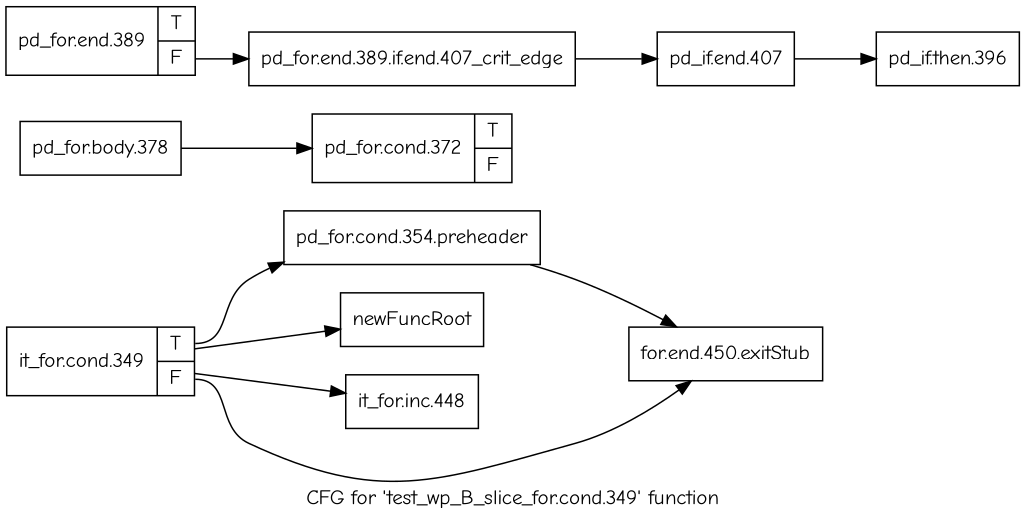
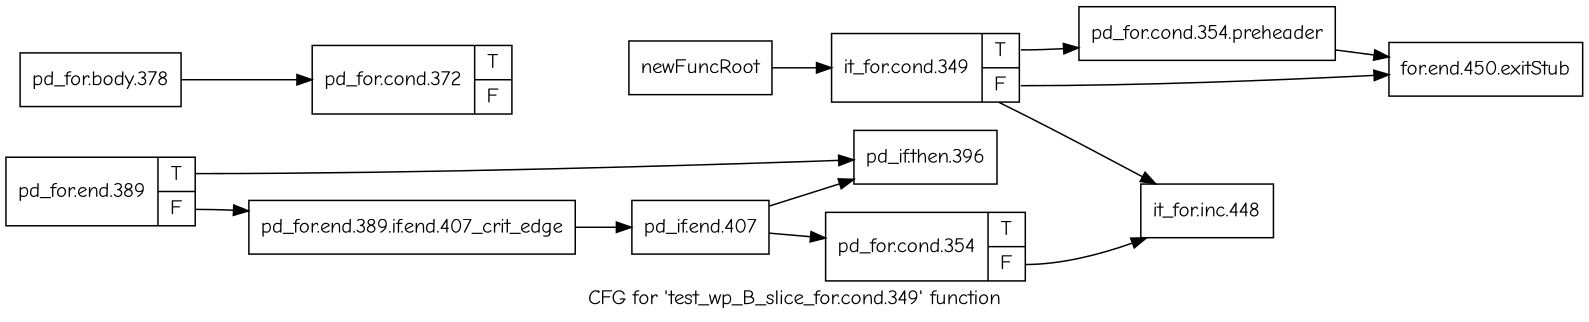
edge "pd_for.end.389" -> "pd_if.then.396": added
node "pd_for.cond.354": added
edge "it_for.cond.349" -> "newFuncRoot": reversed
